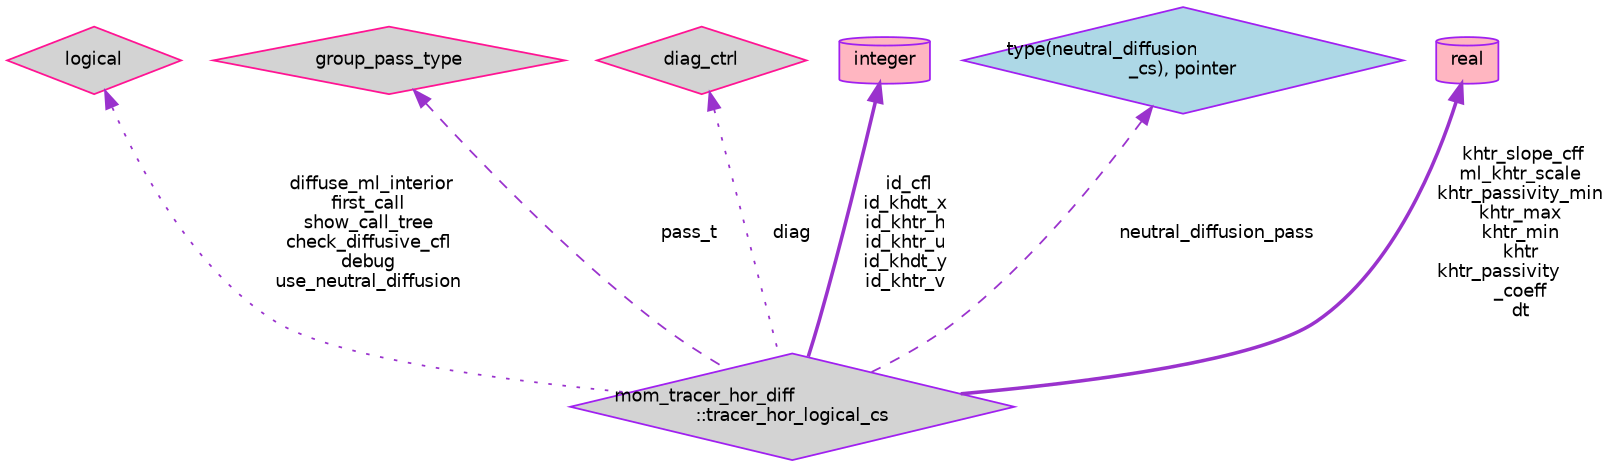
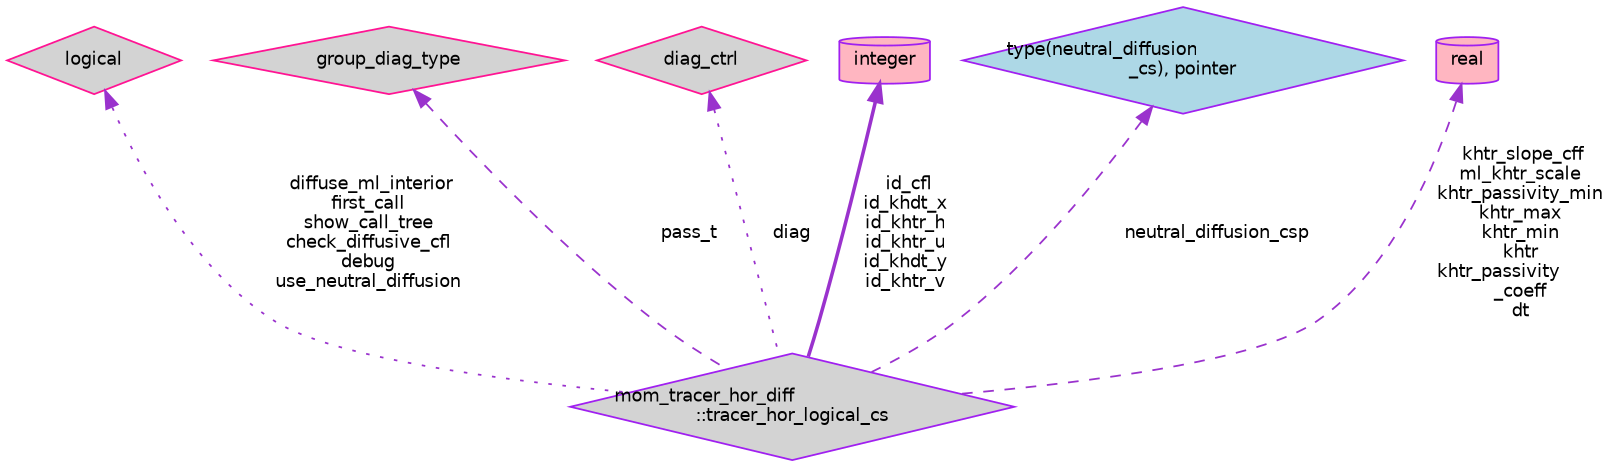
node "group_pass_type": label "group_pass_type" -> "group_diag_type"
edge "mom_tracer_hor_diff ::tracer_hor_logical_cs" -> "type(neutral_diffusion _cs), pointer": label " neutral_diffusion_pass" -> " neutral_diffusion_csp"
edge "mom_tracer_hor_diff ::tracer_hor_logical_cs" -> "real": style bold -> dashed
